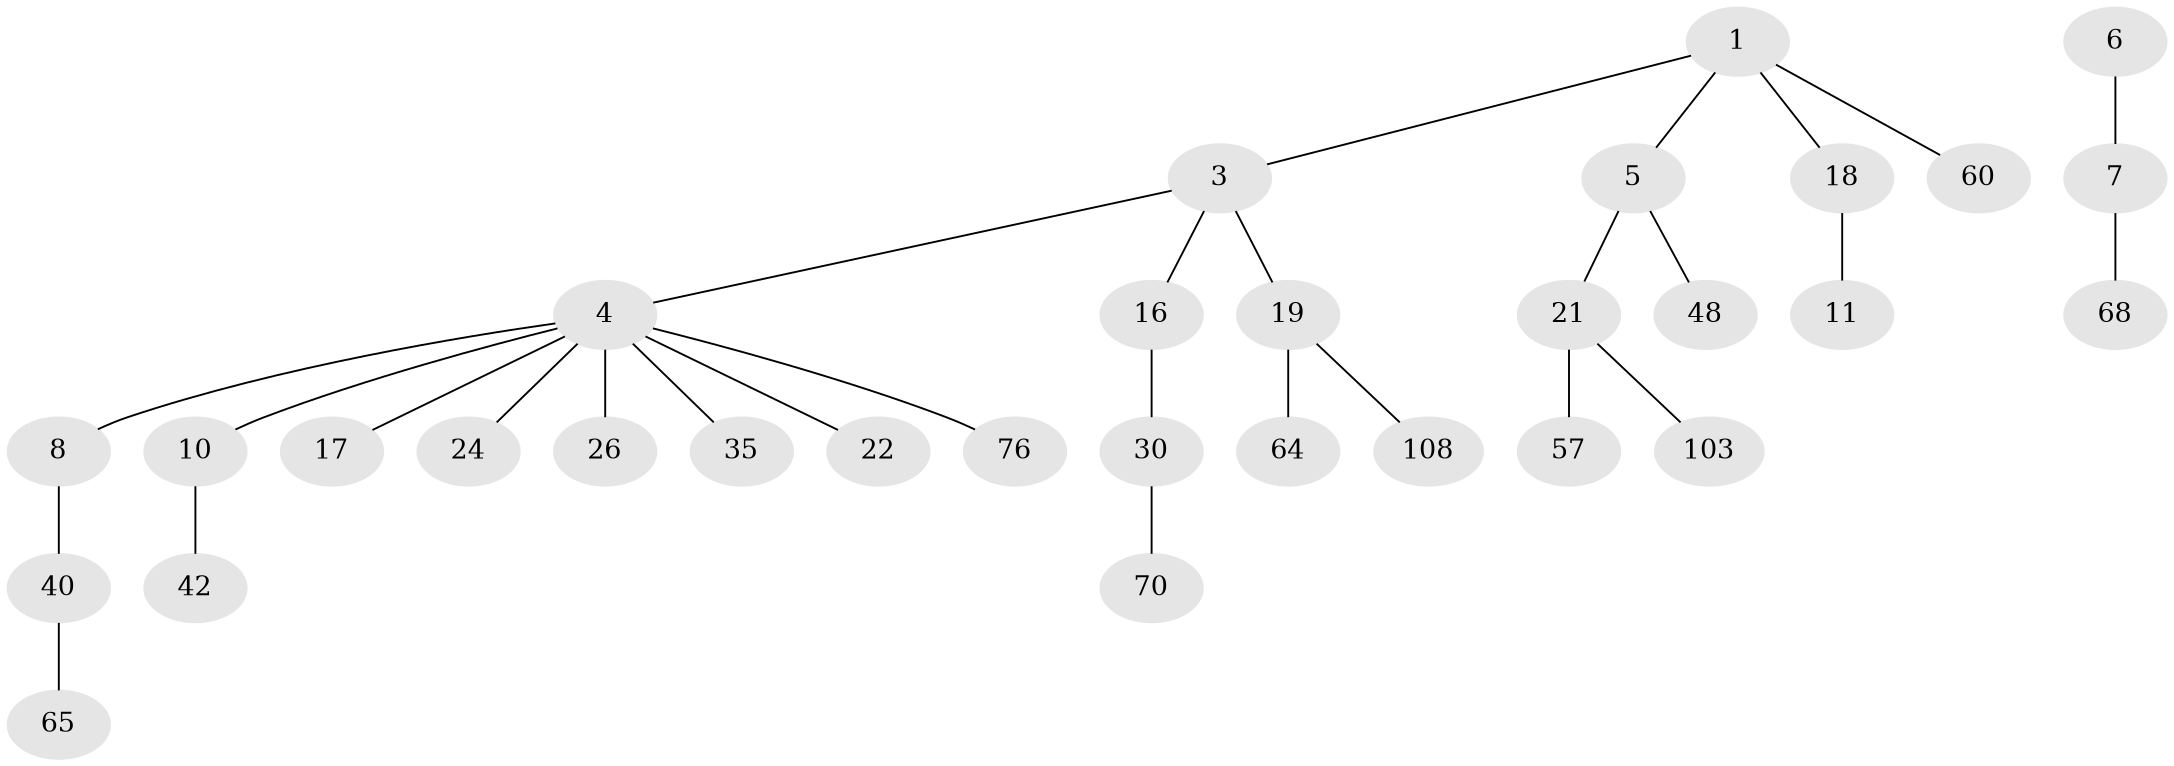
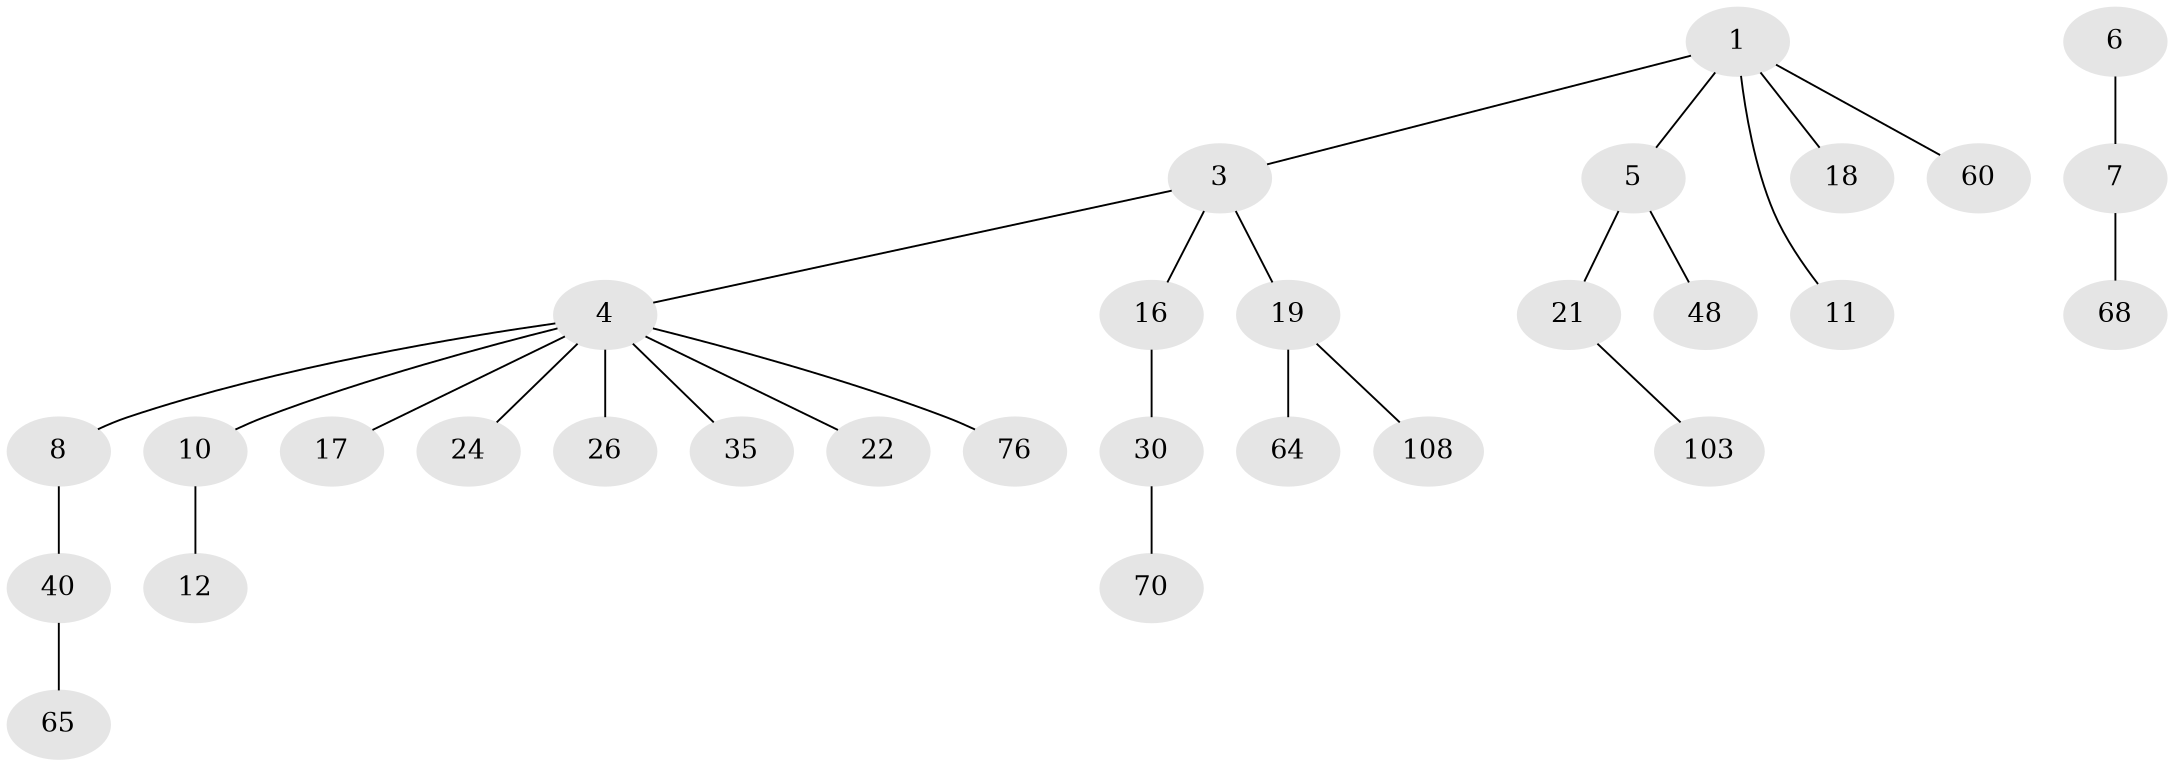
edge "18" -- "11": now "1" -- "11"
node "57": removed
node "42": label "42" -> "12"
